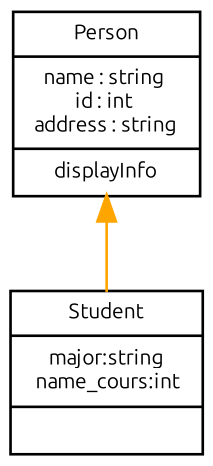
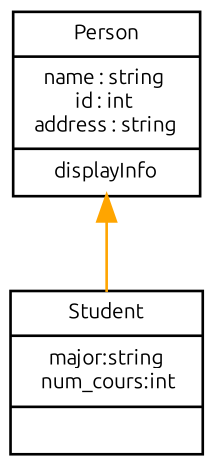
node "Student": text "name_cours:int" -> "num_cours:int"
